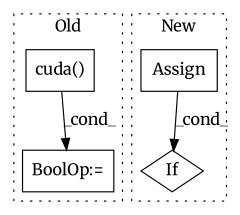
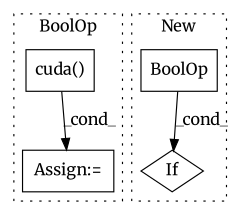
cluster "Old": label "Old" -> "BoolOp"
node "Assign": label "Assign" -> "BoolOp"
node "BoolOp:=": label "BoolOp:=" -> "Assign:="
